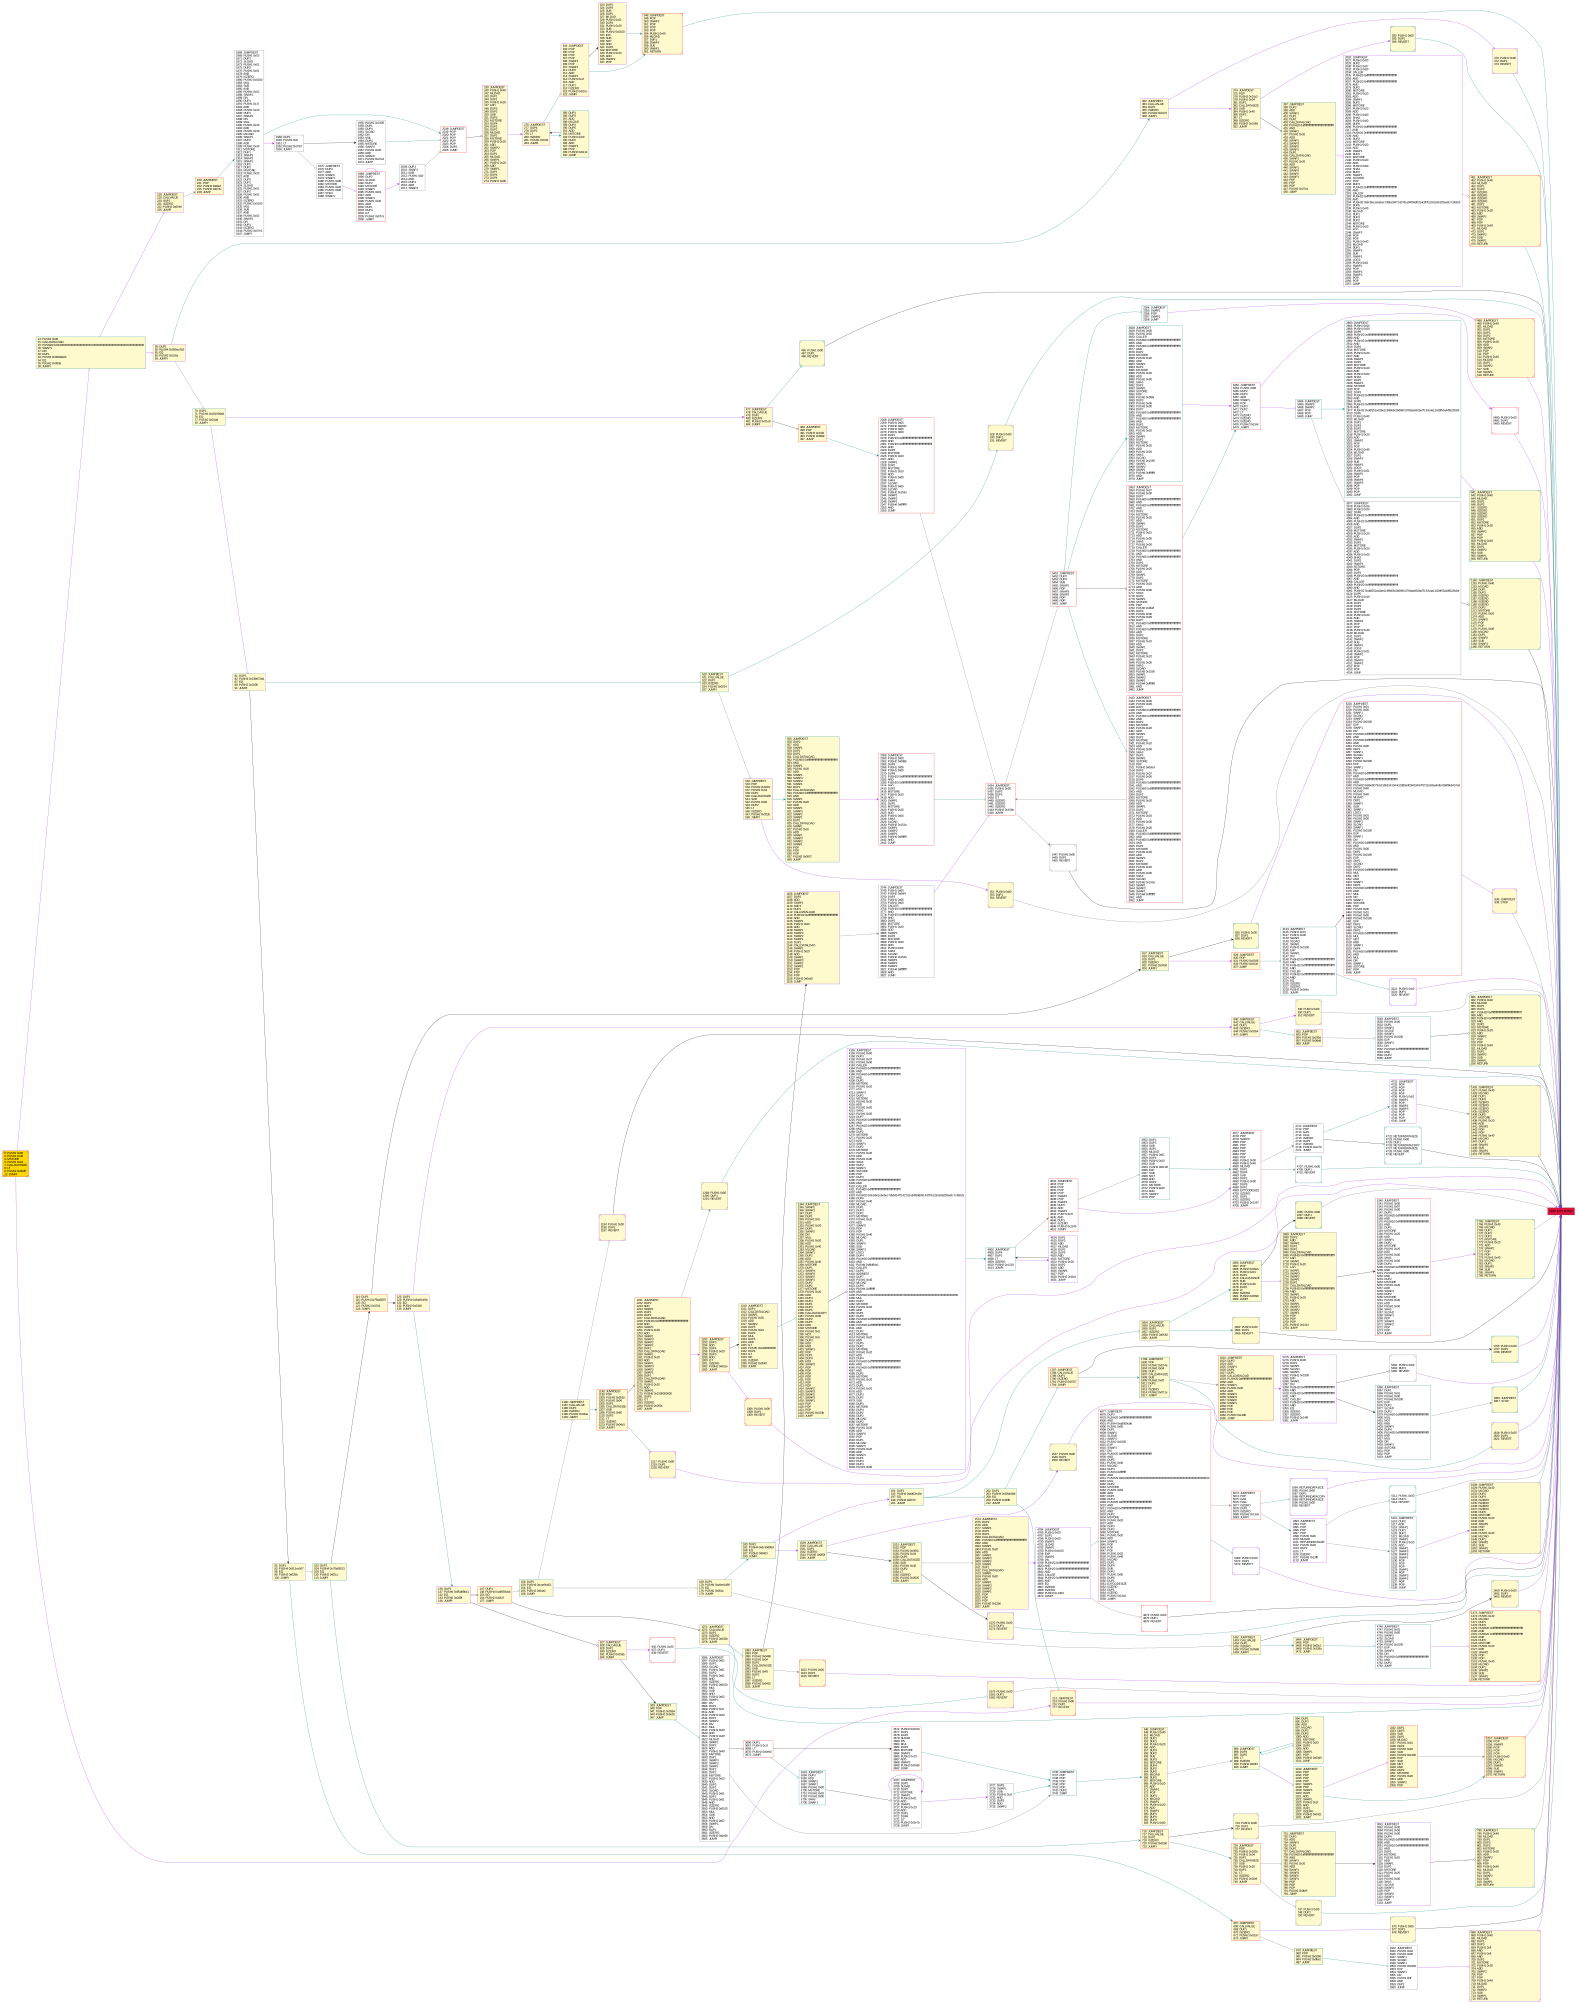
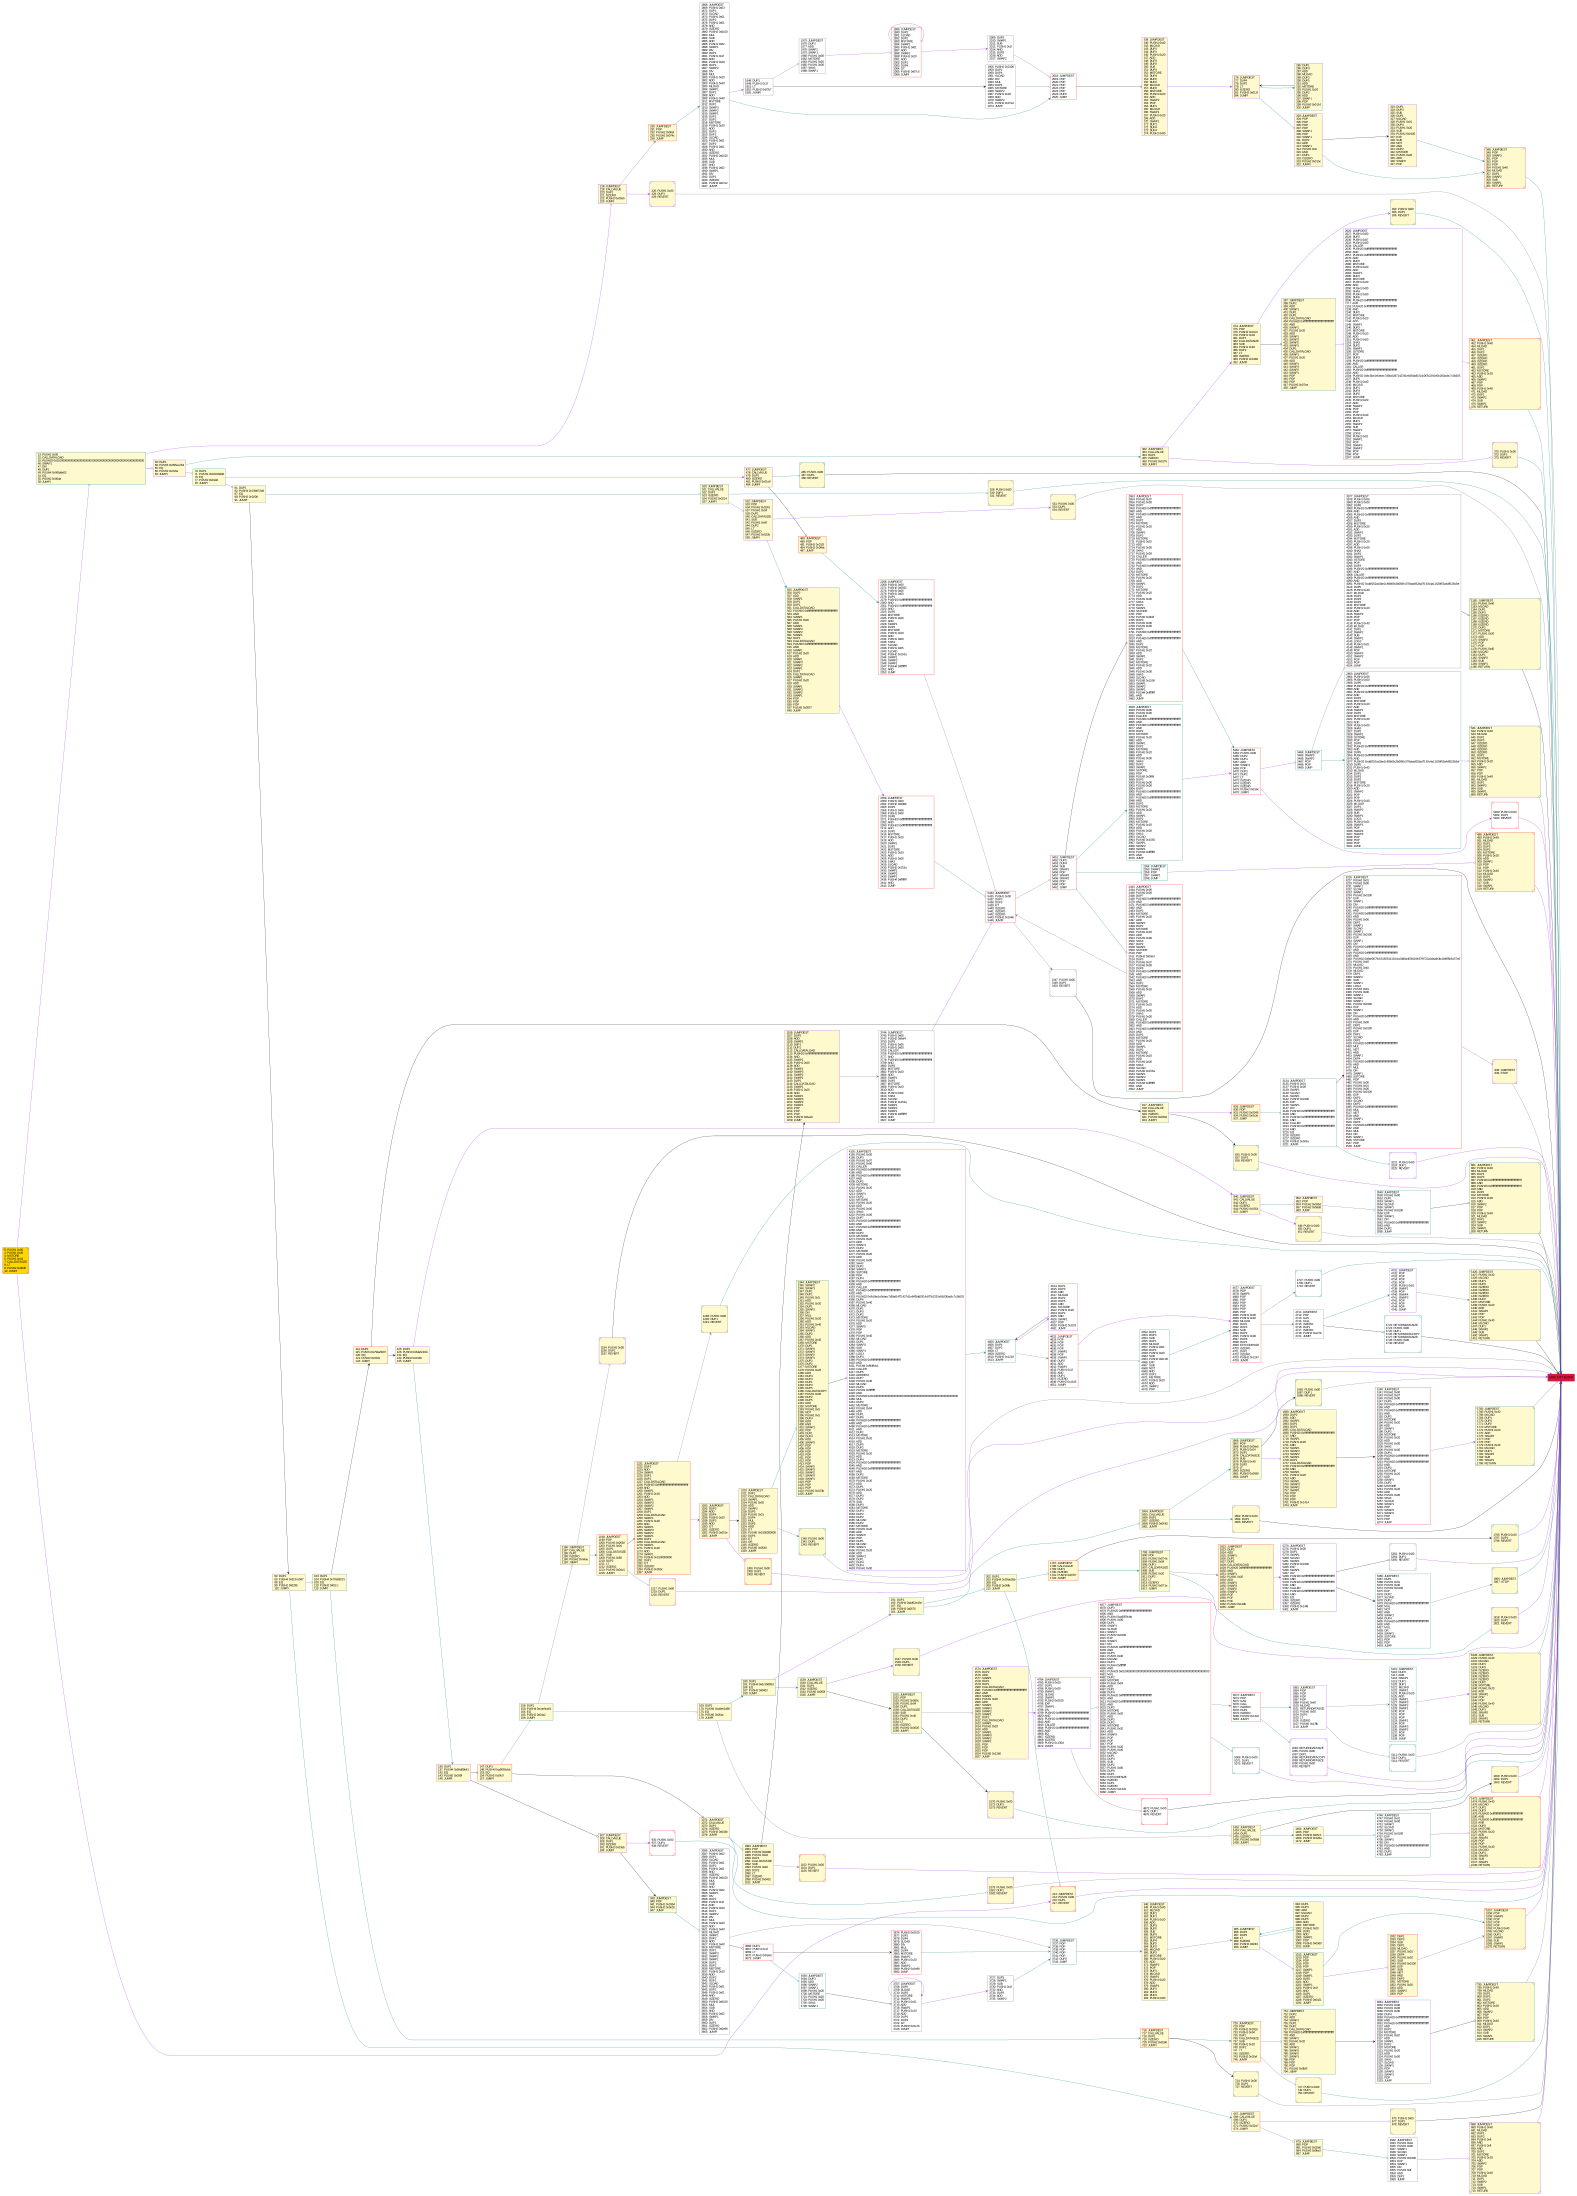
node "226: PUSH1 0x00 228: DUP1 229: REVERT": added
node "1340: PUSH1 0x00 1342: DUP1 1343: REVERT": added
node "5069: PUSH1 0x00 5071: DUP1 5072: REVERT": color purple -> teal
